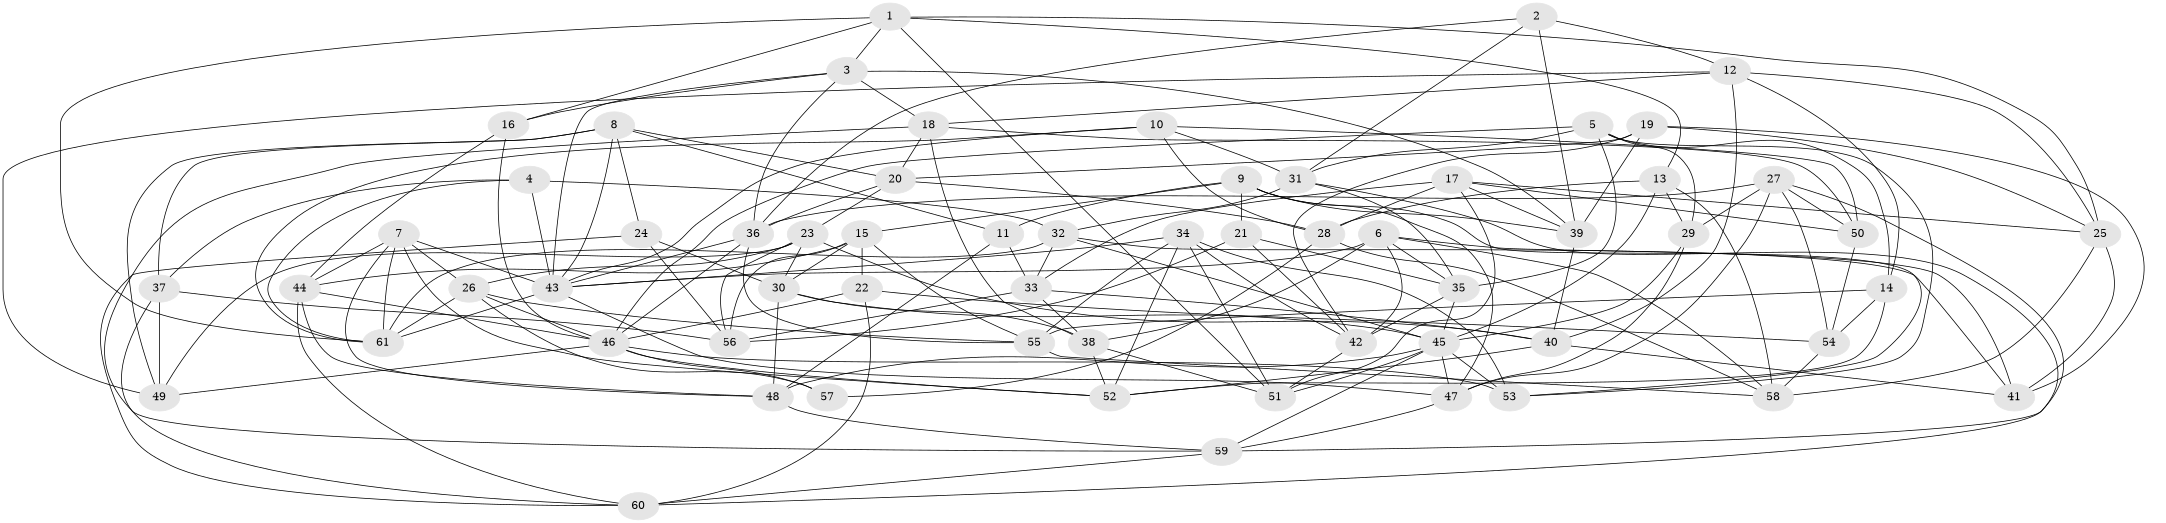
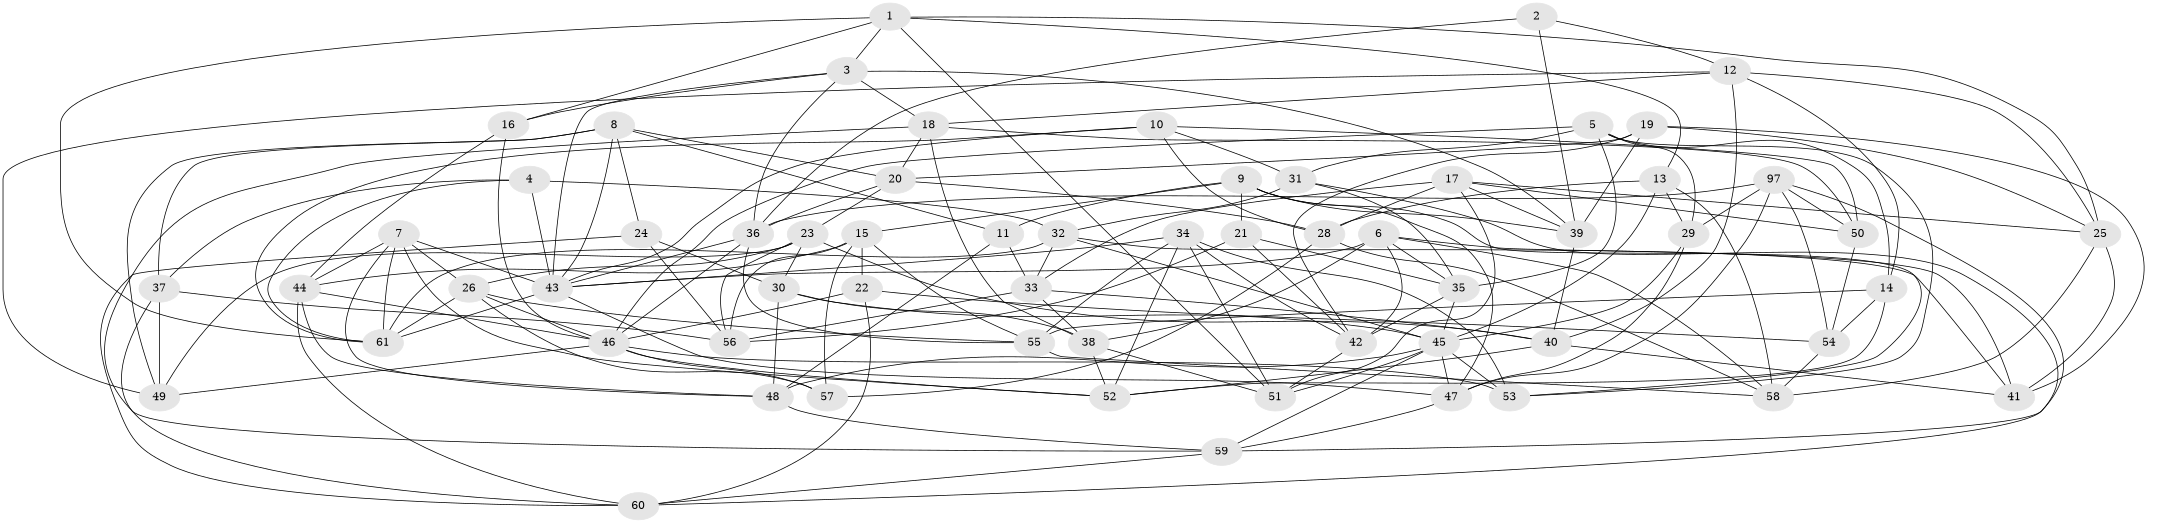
edge "2" -- "31": removed
node "27": label "27" -> "97"
edge "15" -- "30": now "15" -- "57"
